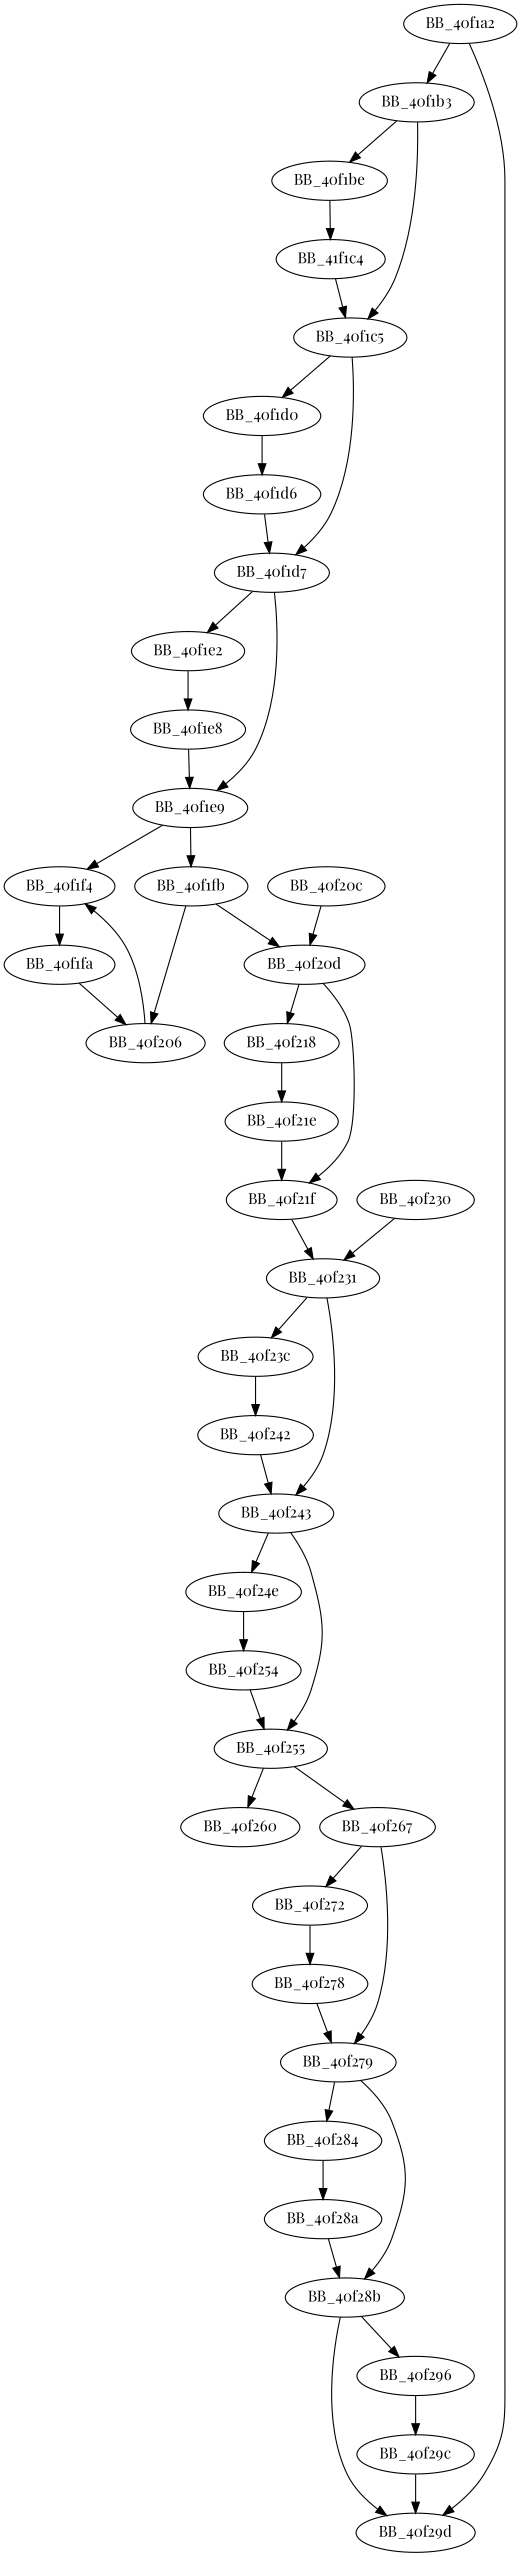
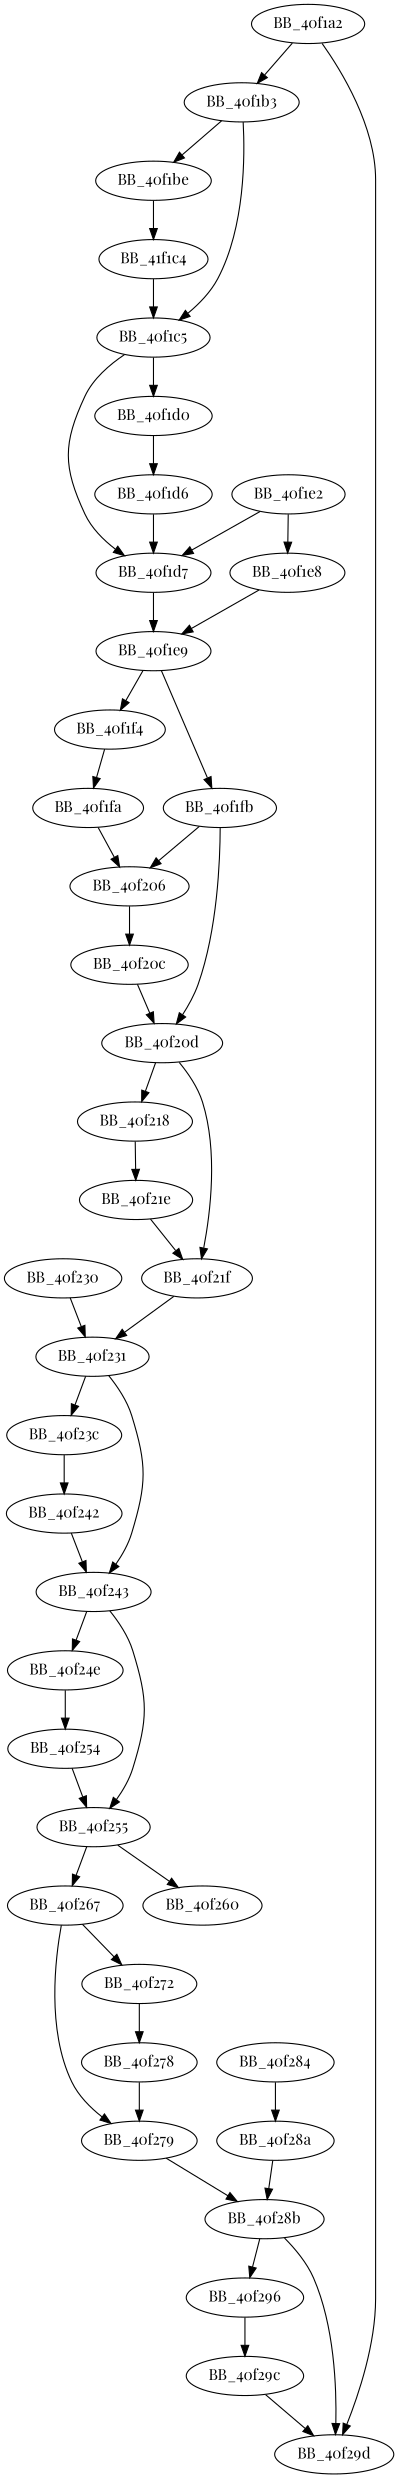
edge "BB_40f1d7" -> "BB_40f1e2": reversed
edge "BB_40f206" -> "BB_40f1f4": now "BB_40f206" -> "BB_40f20c"
edge "BB_40f279" -> "BB_40f284": removed
